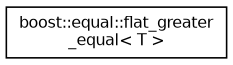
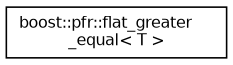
node "boost::equal::flat_greater _equal< T >": label "boost::equal::flat_greater _equal< T >" -> "boost::pfr::flat_greater _equal< T >"
